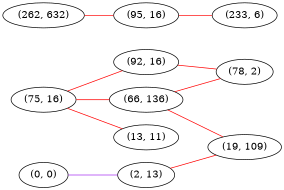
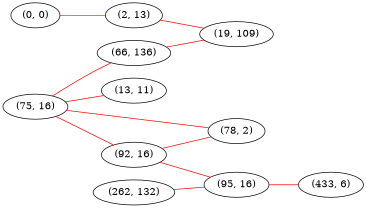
node "(262, 632)": label "(262, 632)" -> "(262, 132)"
node "(233, 6)": label "(233, 6)" -> "(433, 6)"
edge "(78, 2)" -- "(66, 136)": now "(78, 2)" -- "(75, 16)"
edge "(92, 16)" -- "(95, 16)": added
